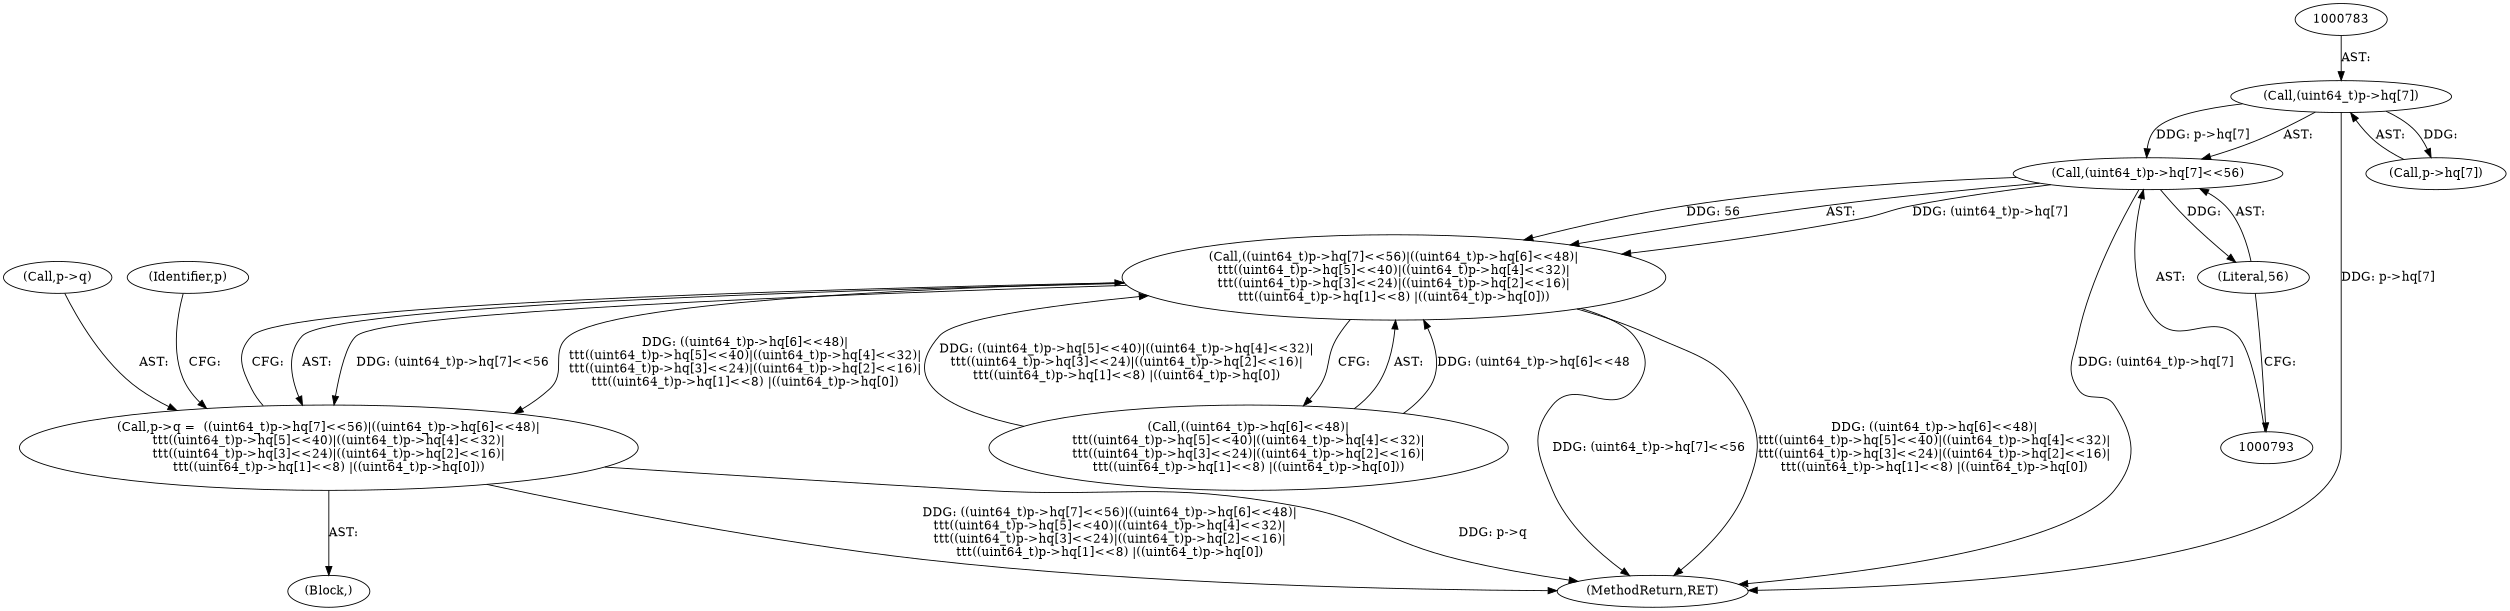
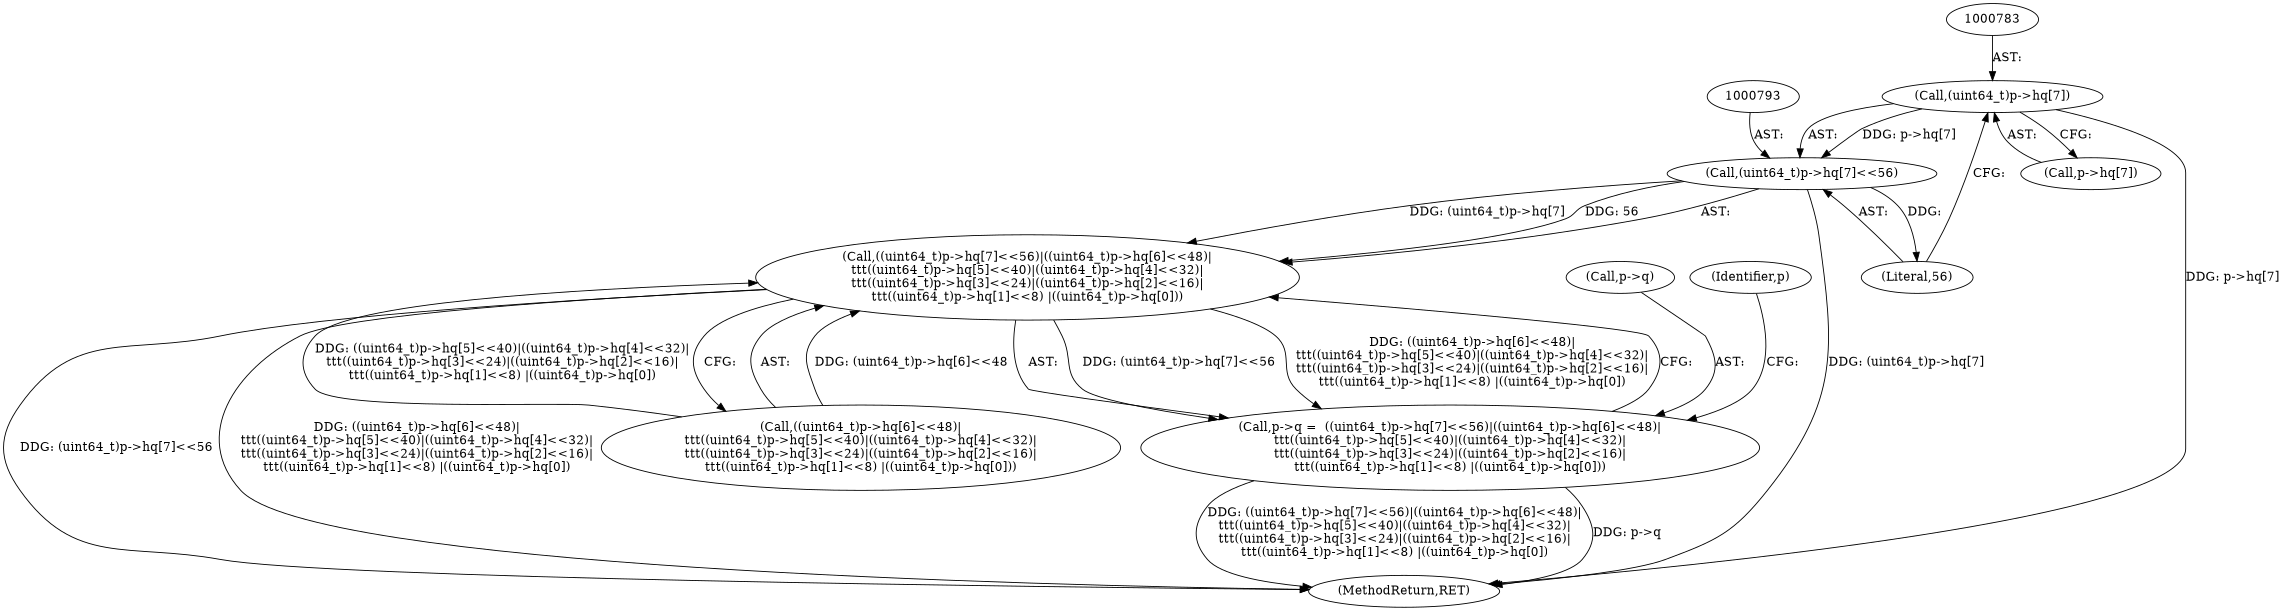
edge "(Call,(uint64_t)p->hq[7])" -> "(Call,p->hq[7])": label "DDG: " -> "CFG: "
edge "(Literal,56)" -> "1000793": now "(Literal,56)" -> "(Call,(uint64_t)p->hq[7])"
node "(Block,)": removed
